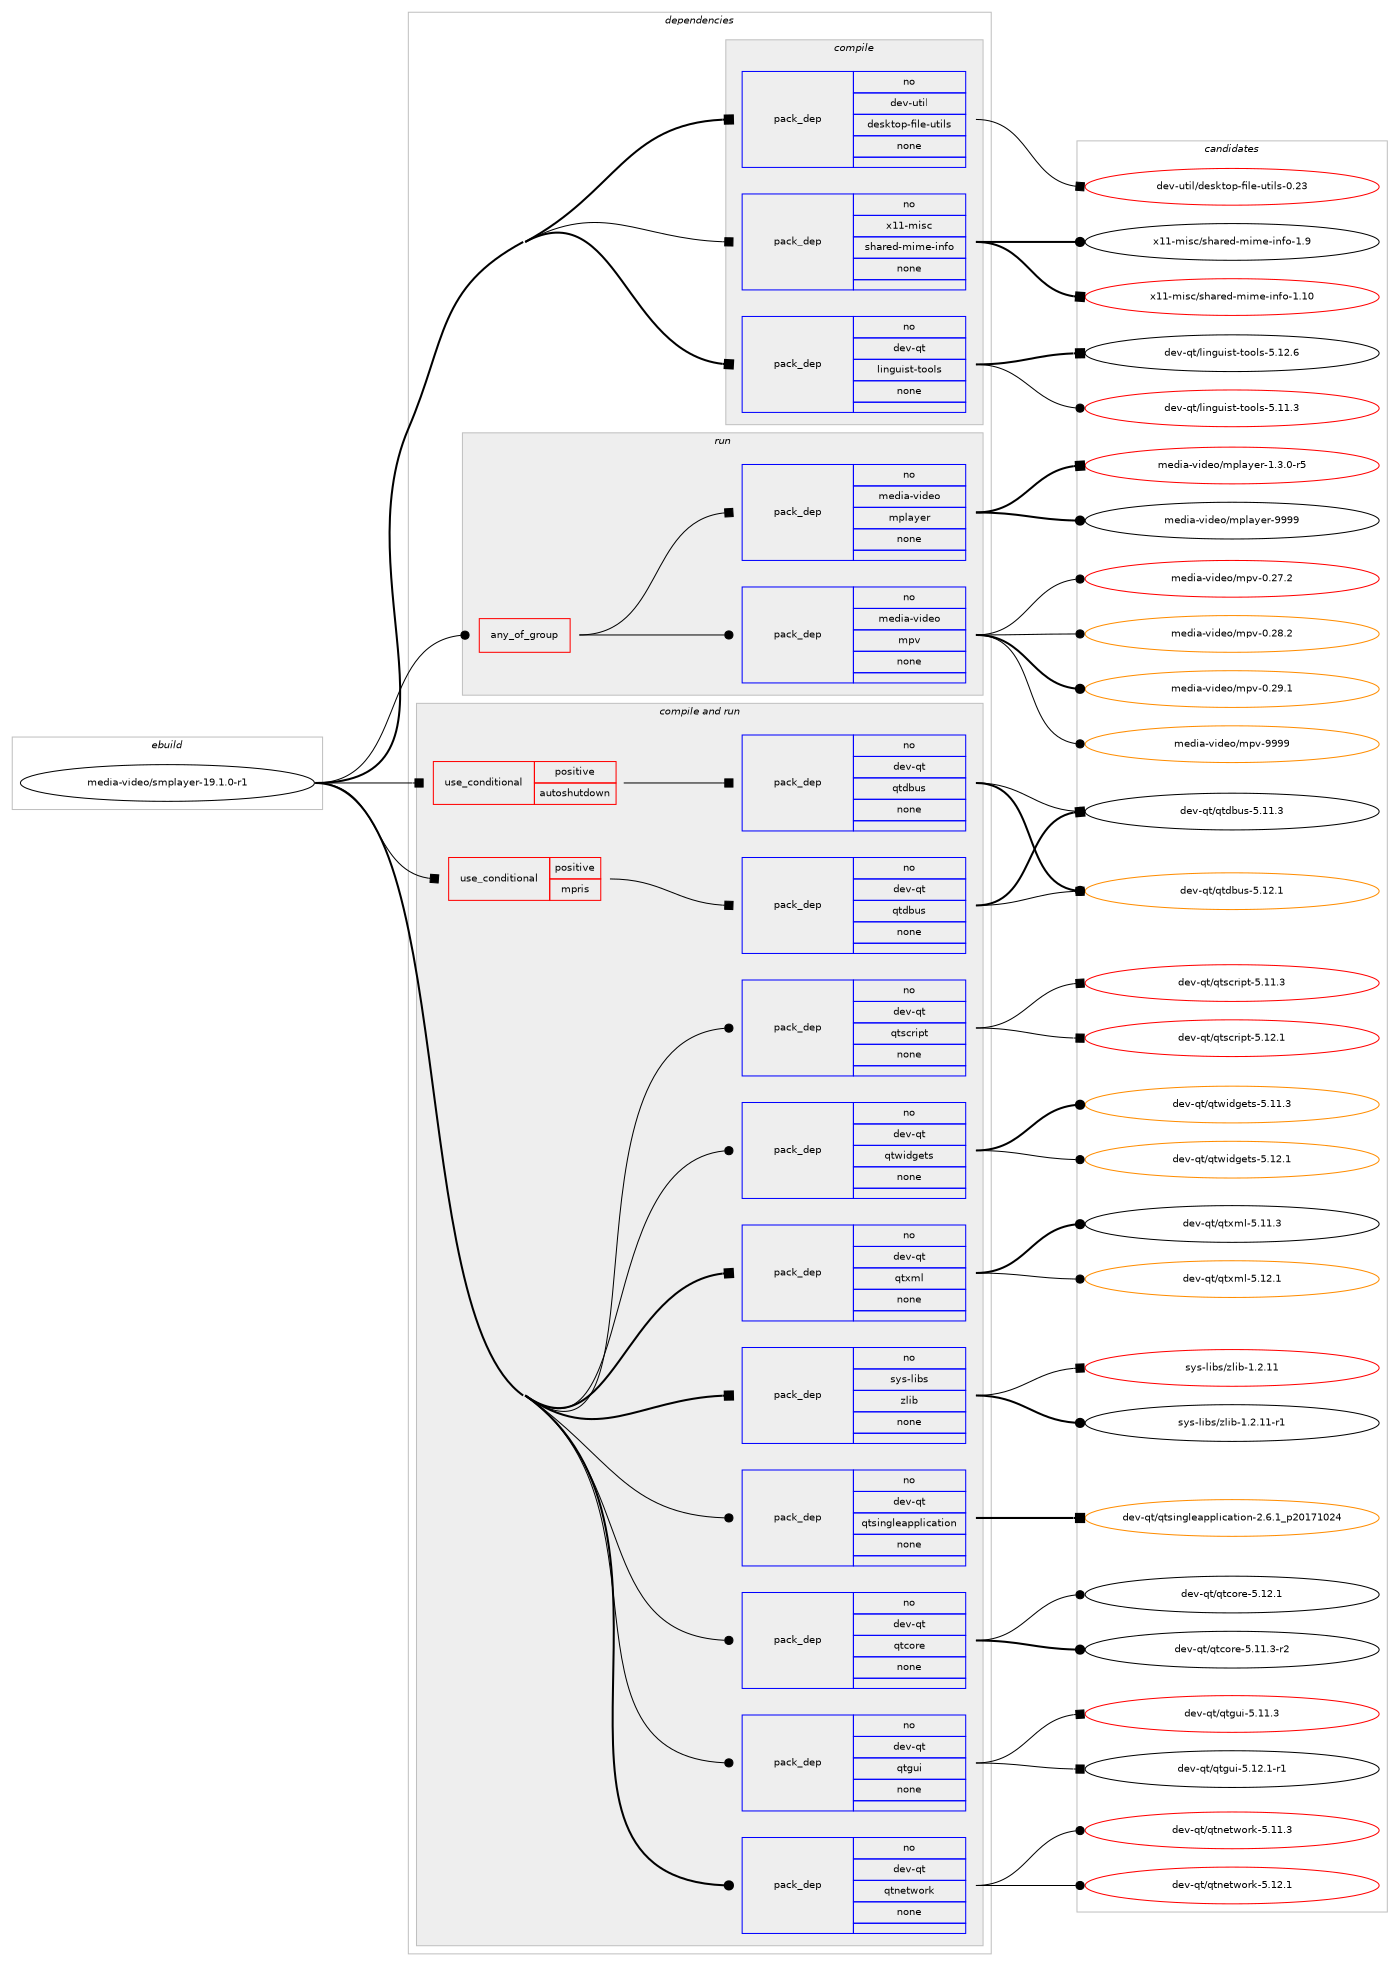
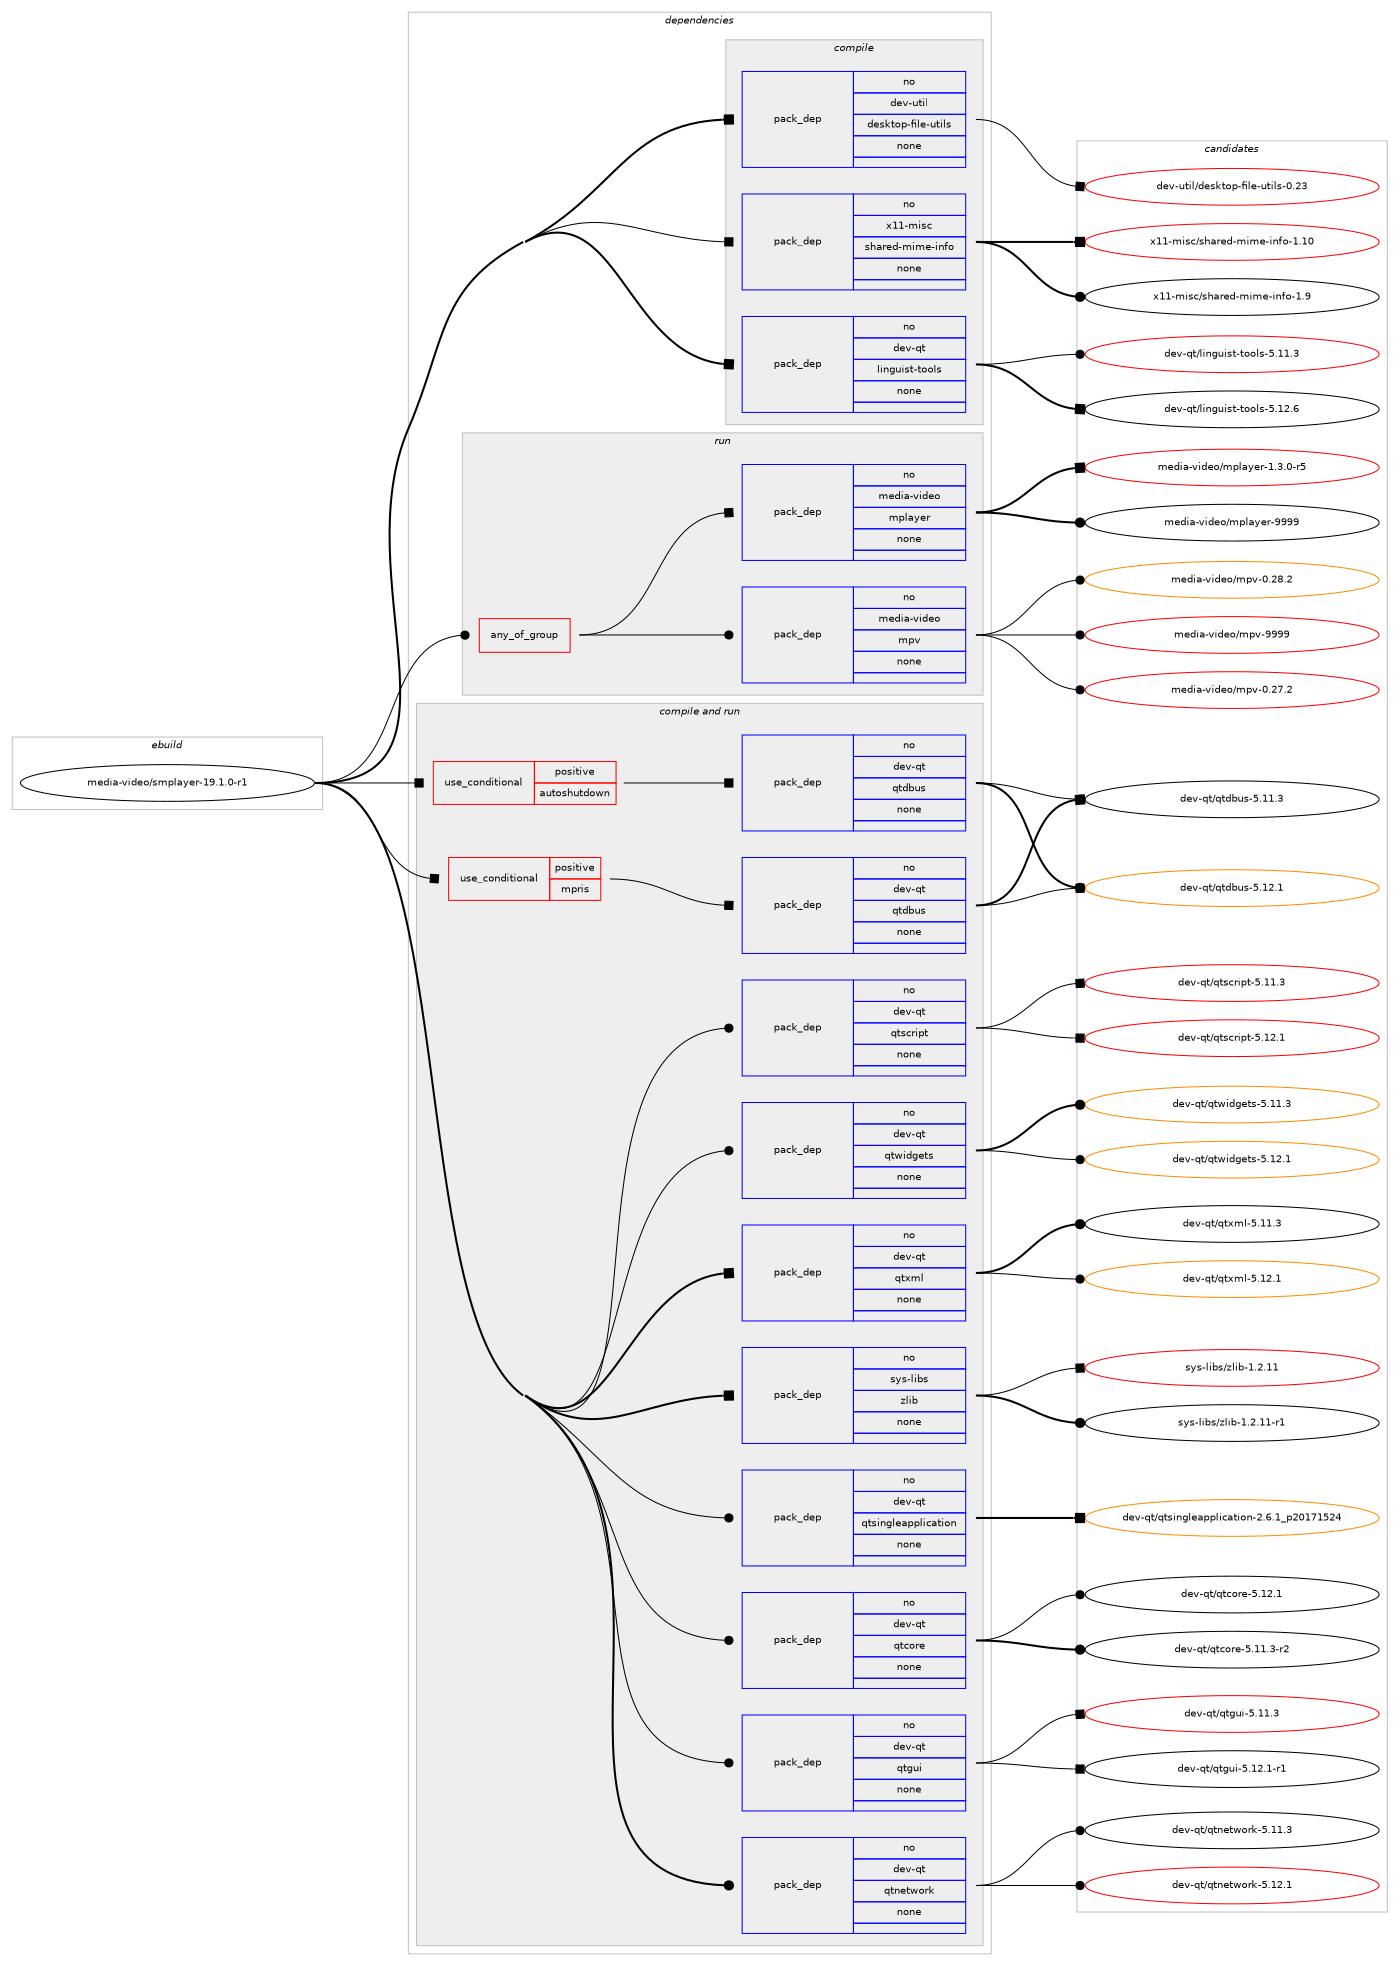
node "media-video/mpv-0.29.1": removed
node "media-video/mpv-9999": color darkorange -> red
node "dev-qt/qtsingleapplication-2.6.1_p20171024": label "dev-qt/qtsingleapplication-2.6.1_p20171024" -> "dev-qt/qtsingleapplication-2.6.1_p20171524"
node "dev-qt/qtnetwork-5.11.3": color red -> black
